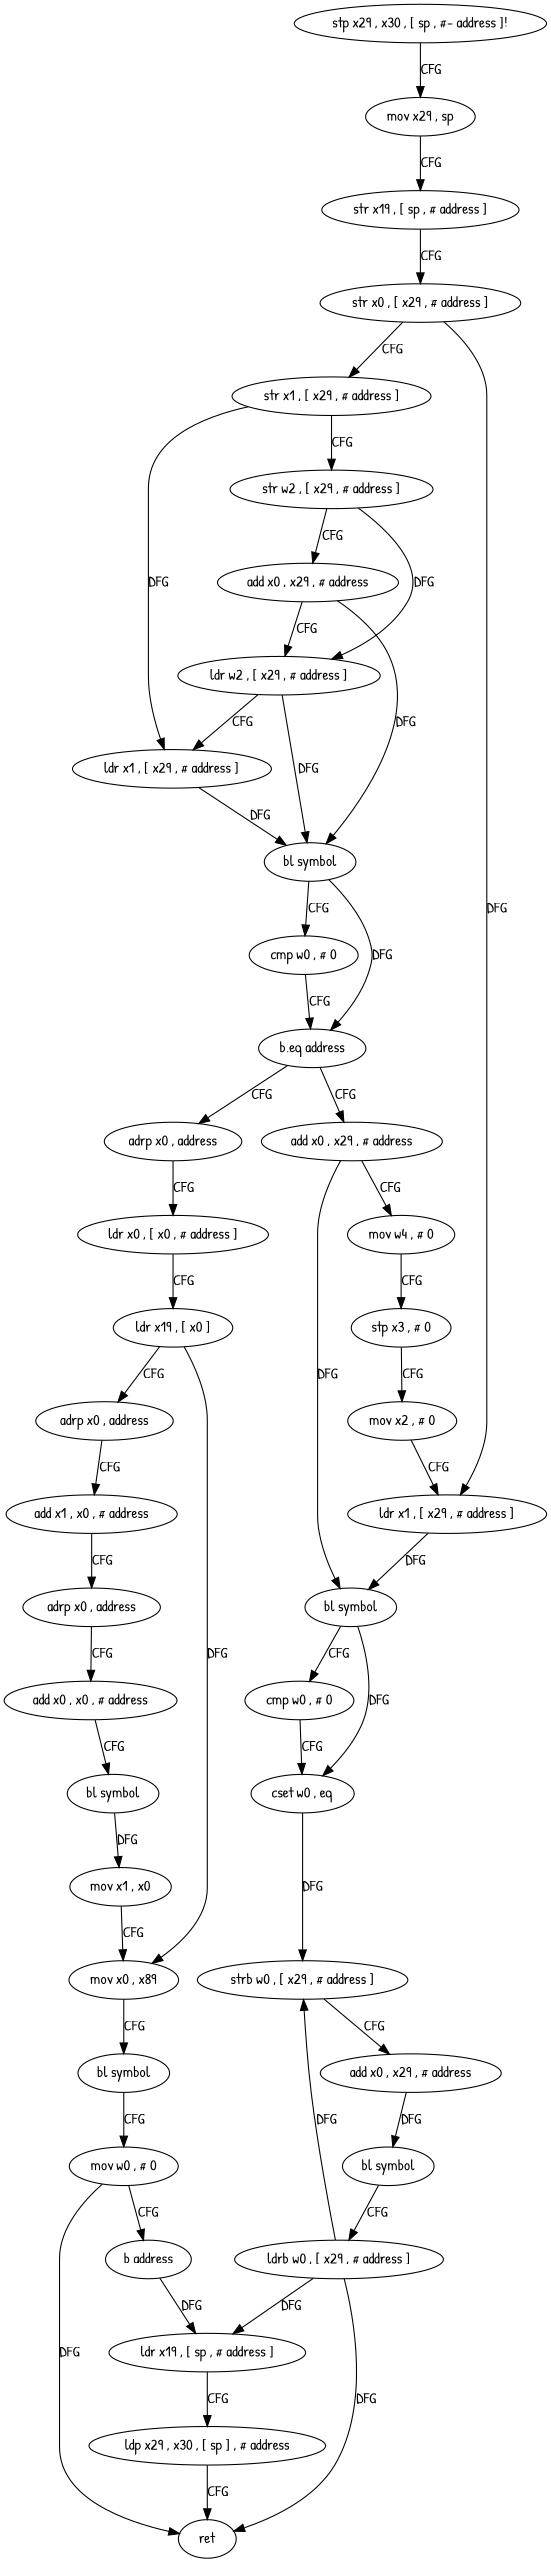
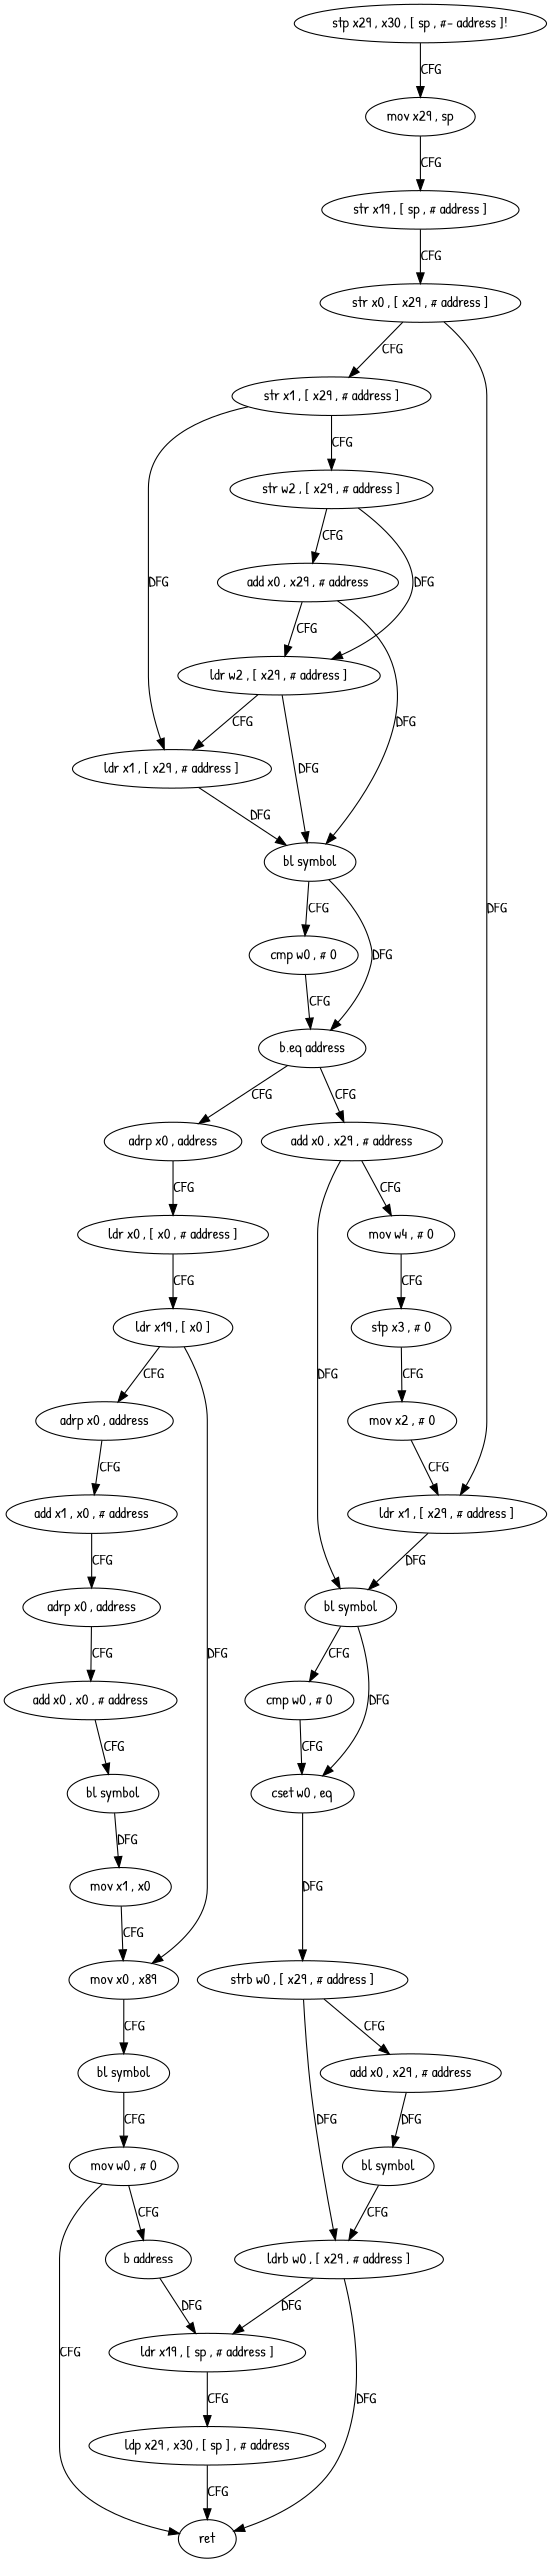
edge "ldrb w0 , [ x29 , # address ]" -> "strb w0 , [ x29 , # address ]": reversed
edge "mov w0 , # 0" -> "ret": label "DFG" -> "CFG"
